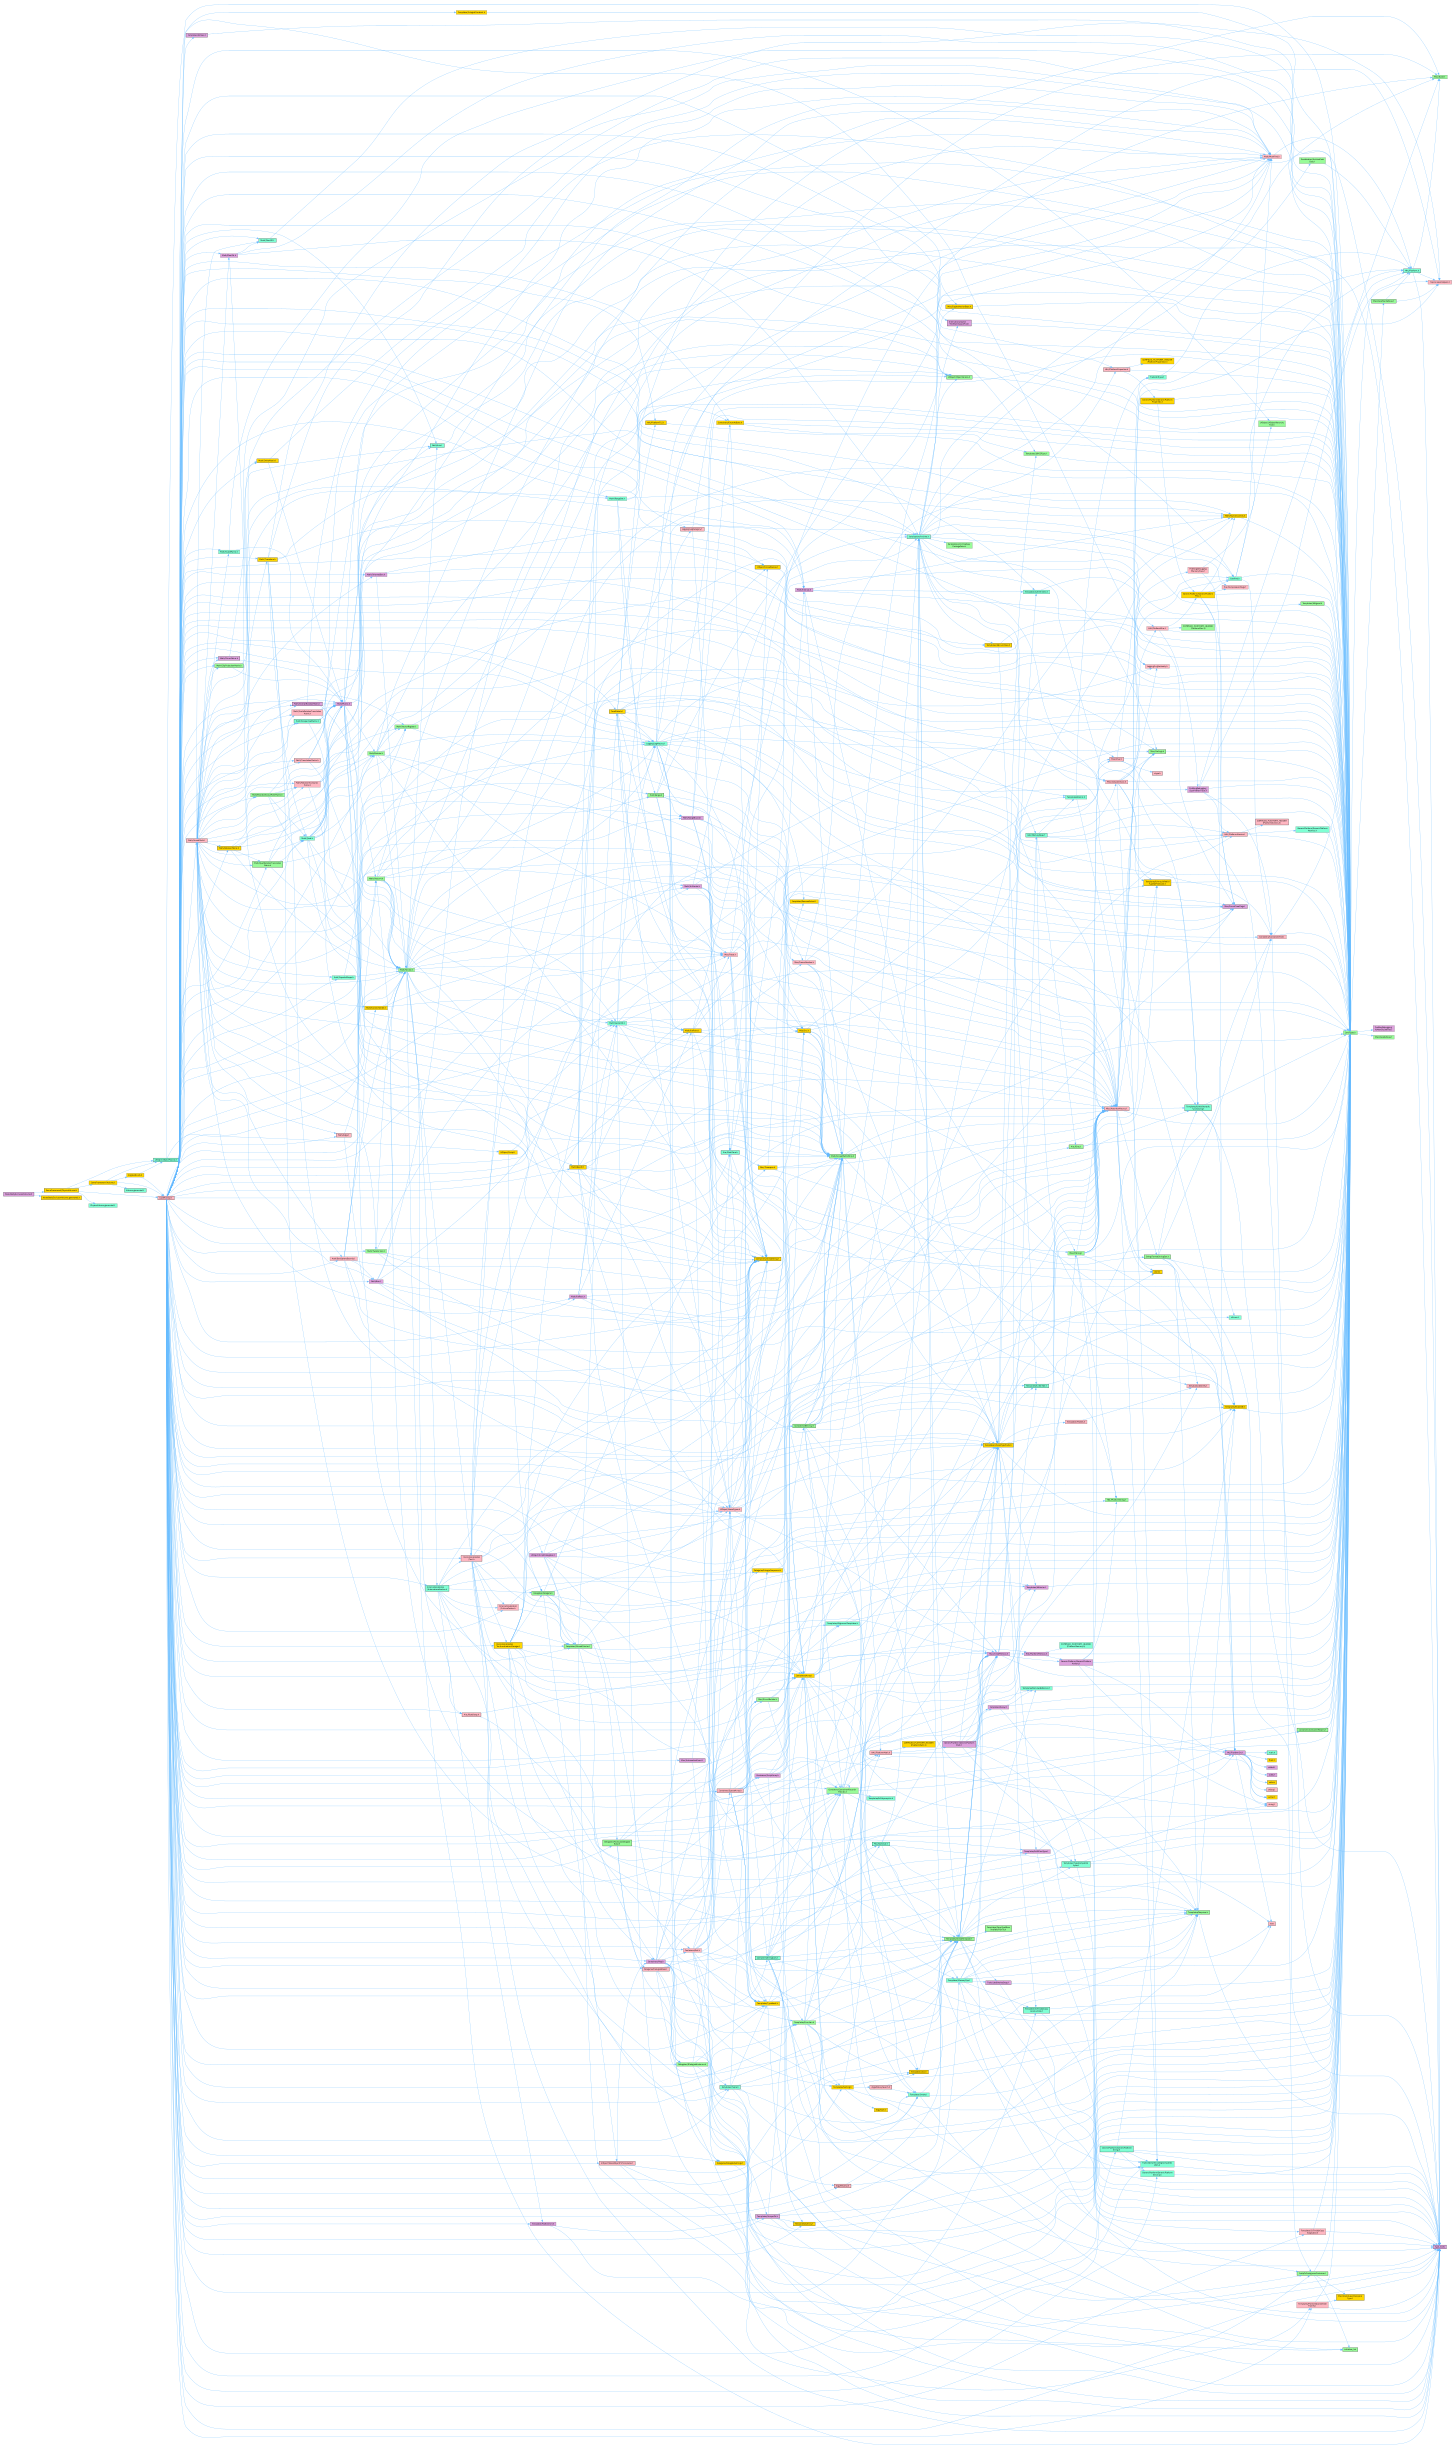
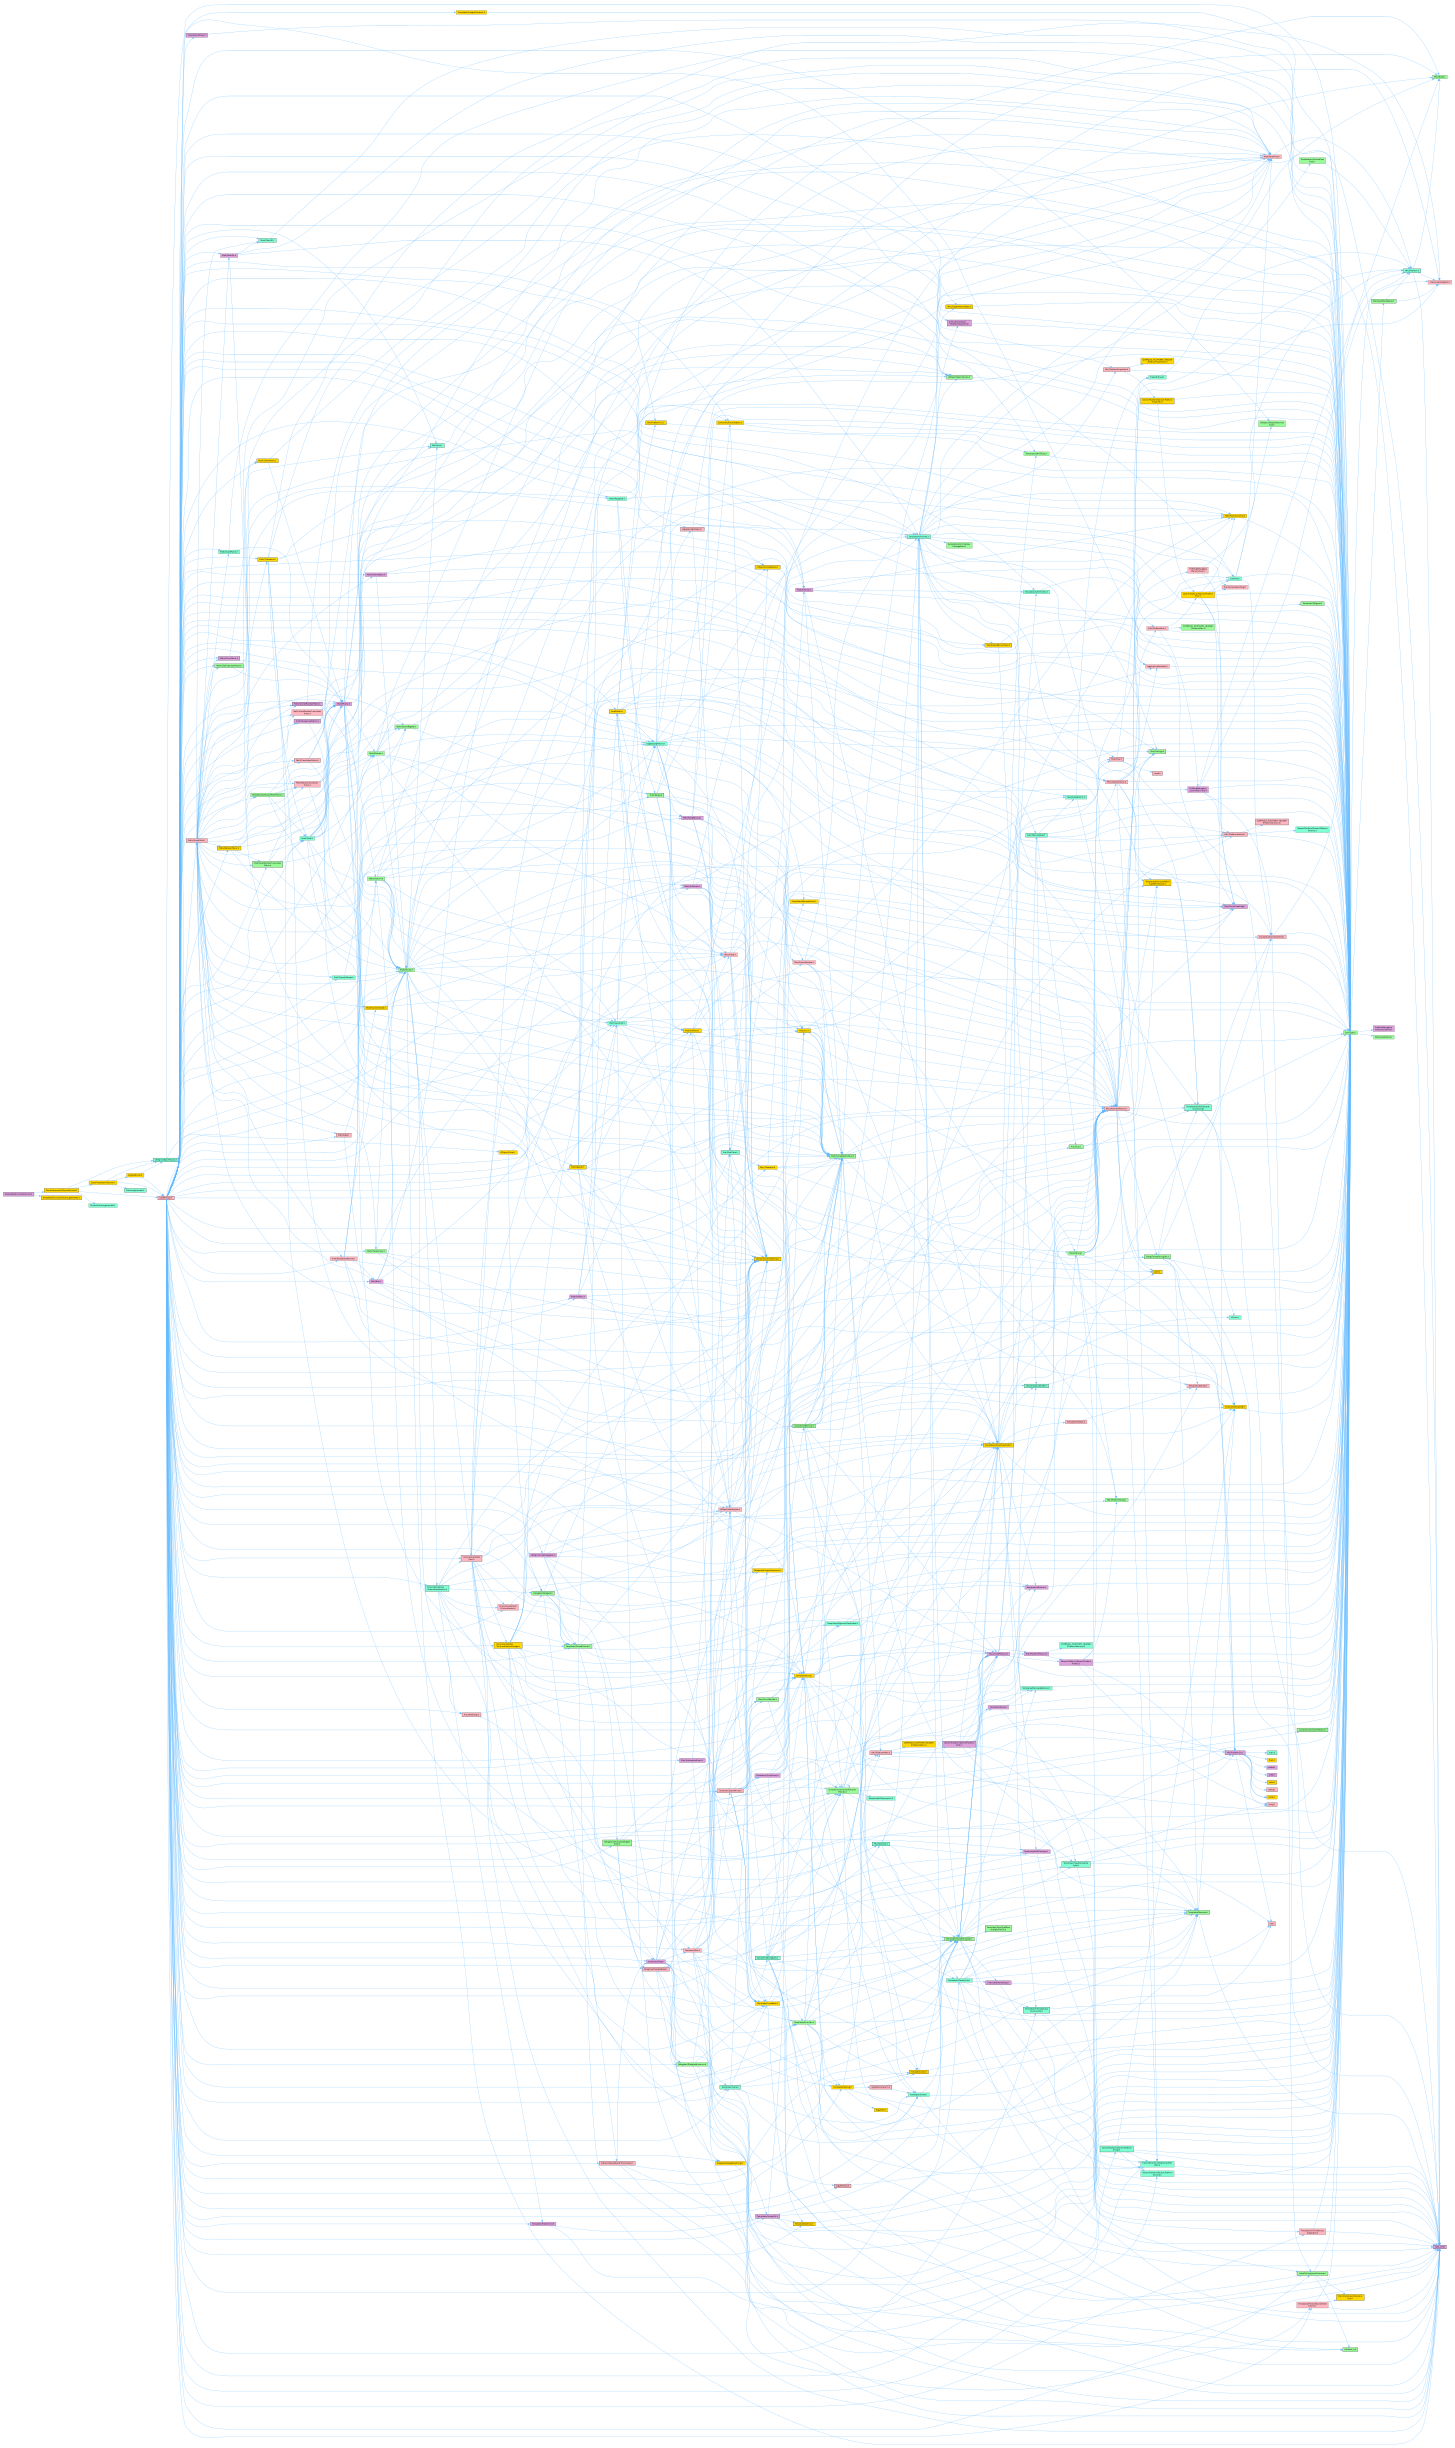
node "Math/PerspectiveMatrix.h": fillcolor aquamarine -> plum
